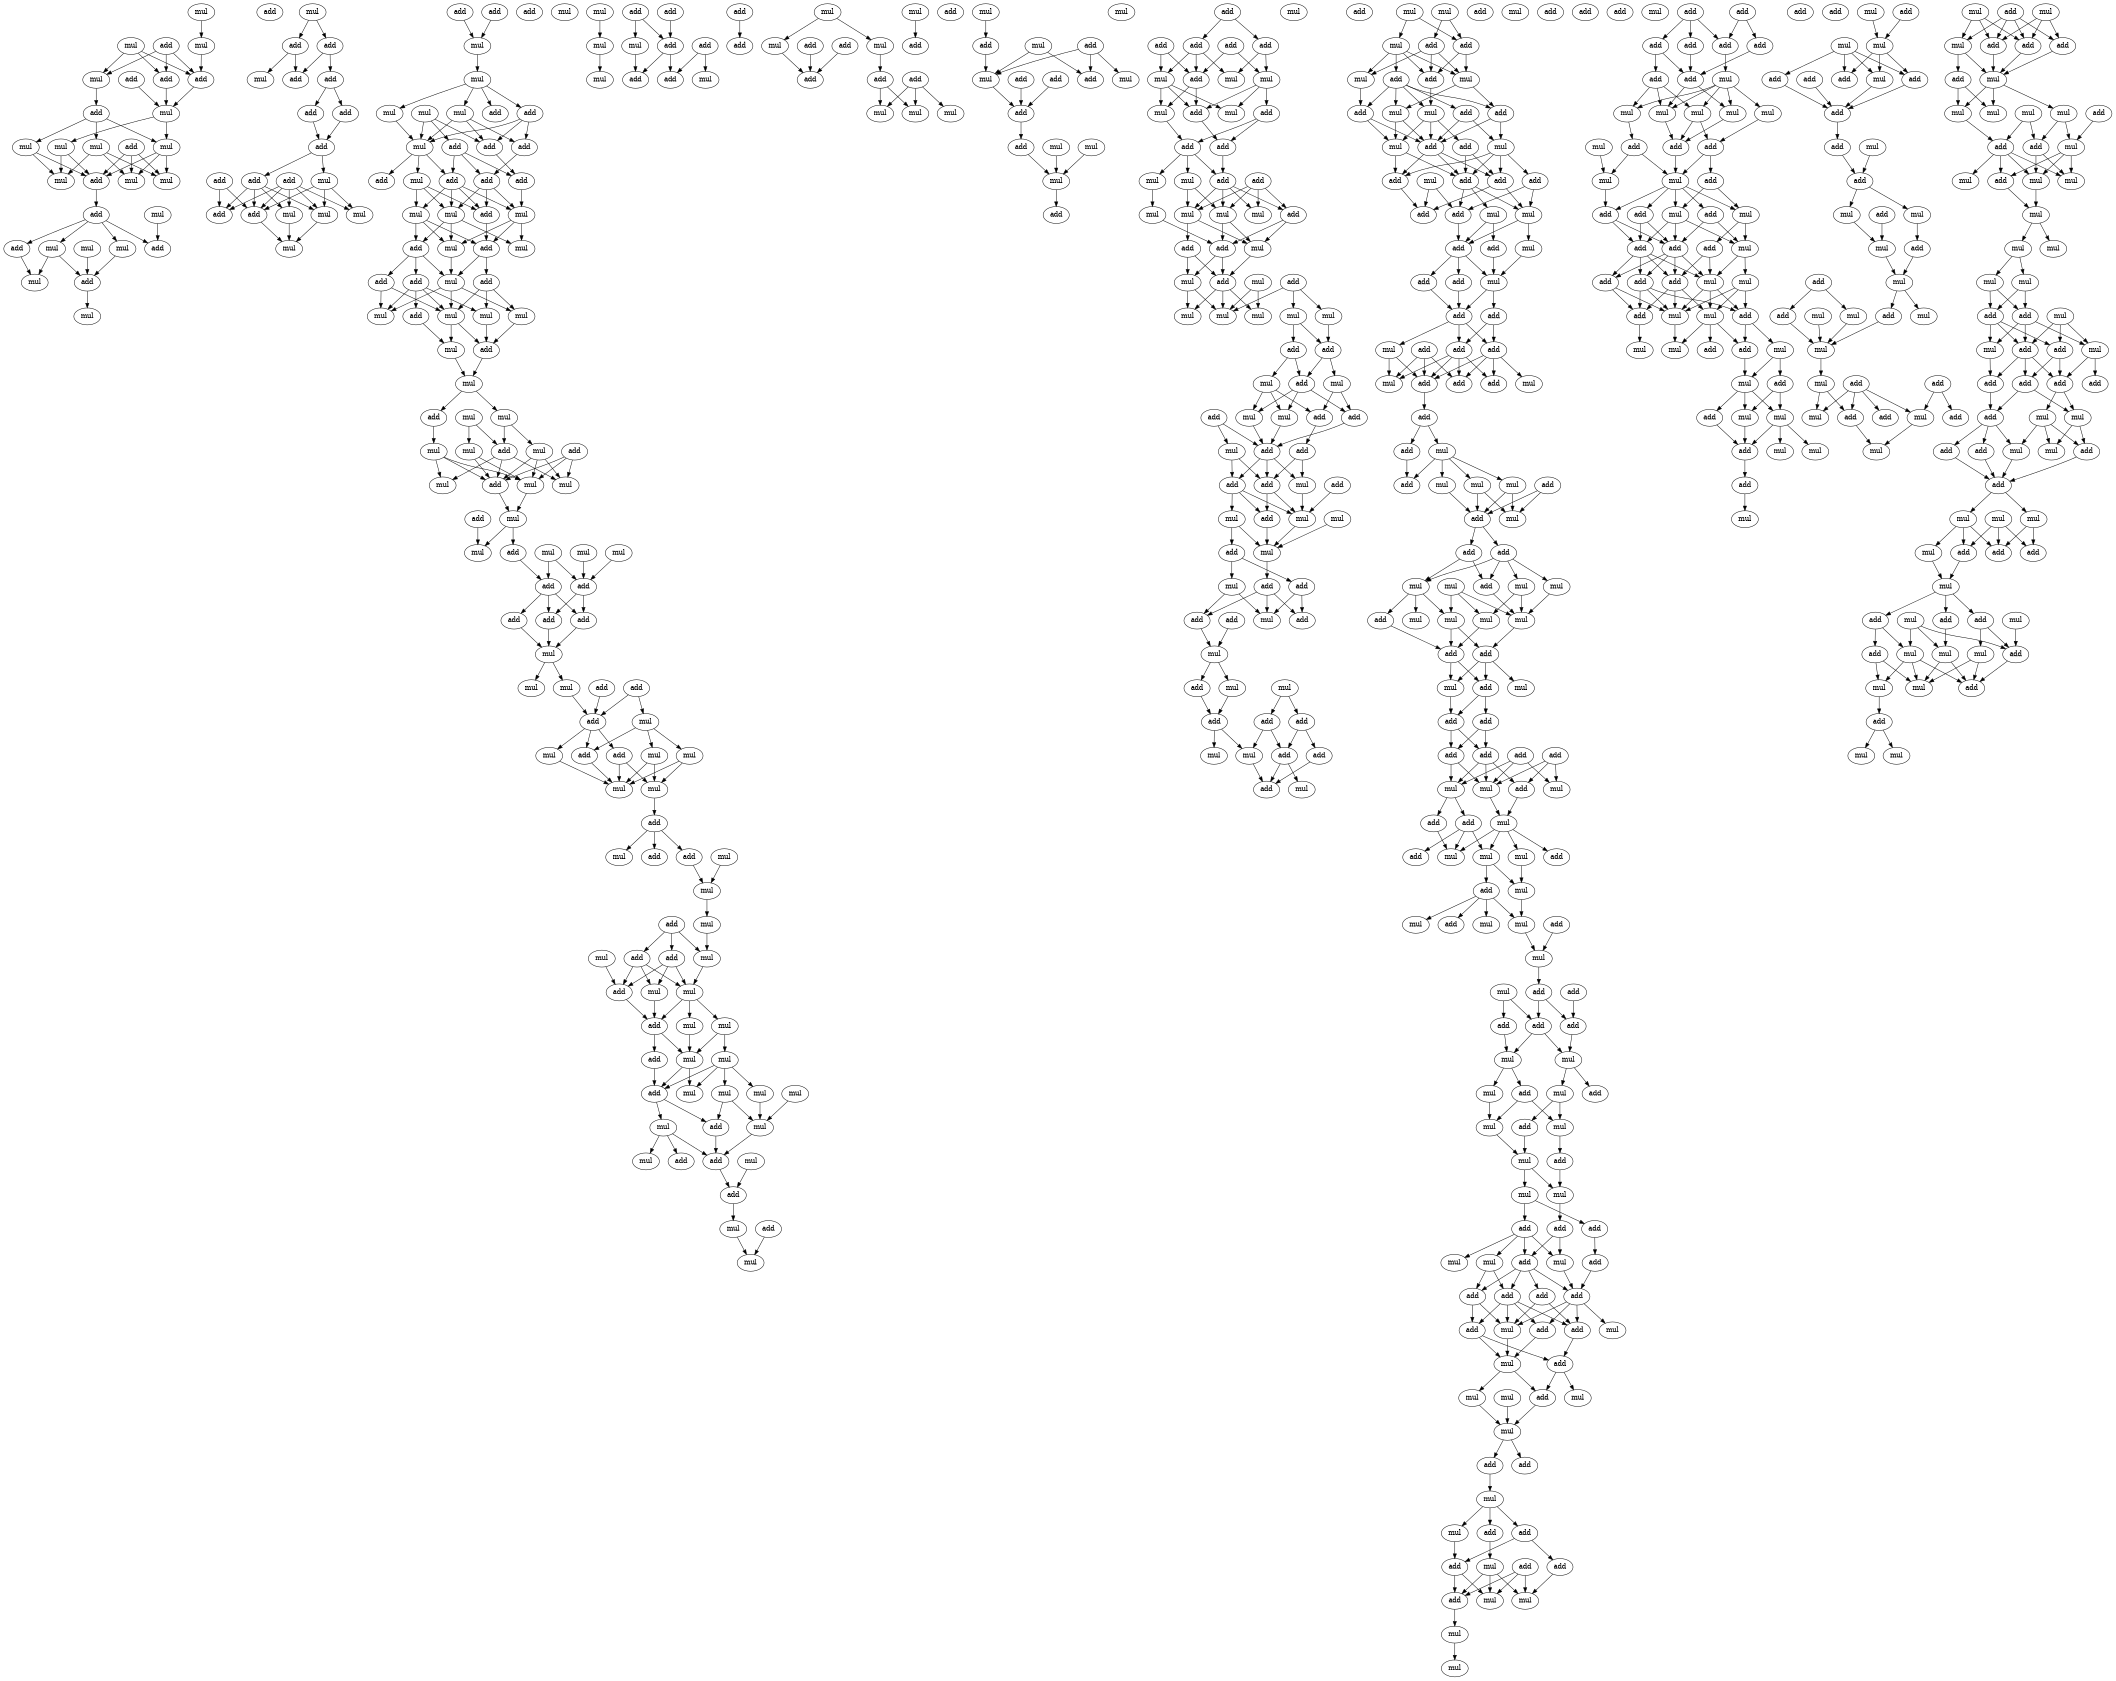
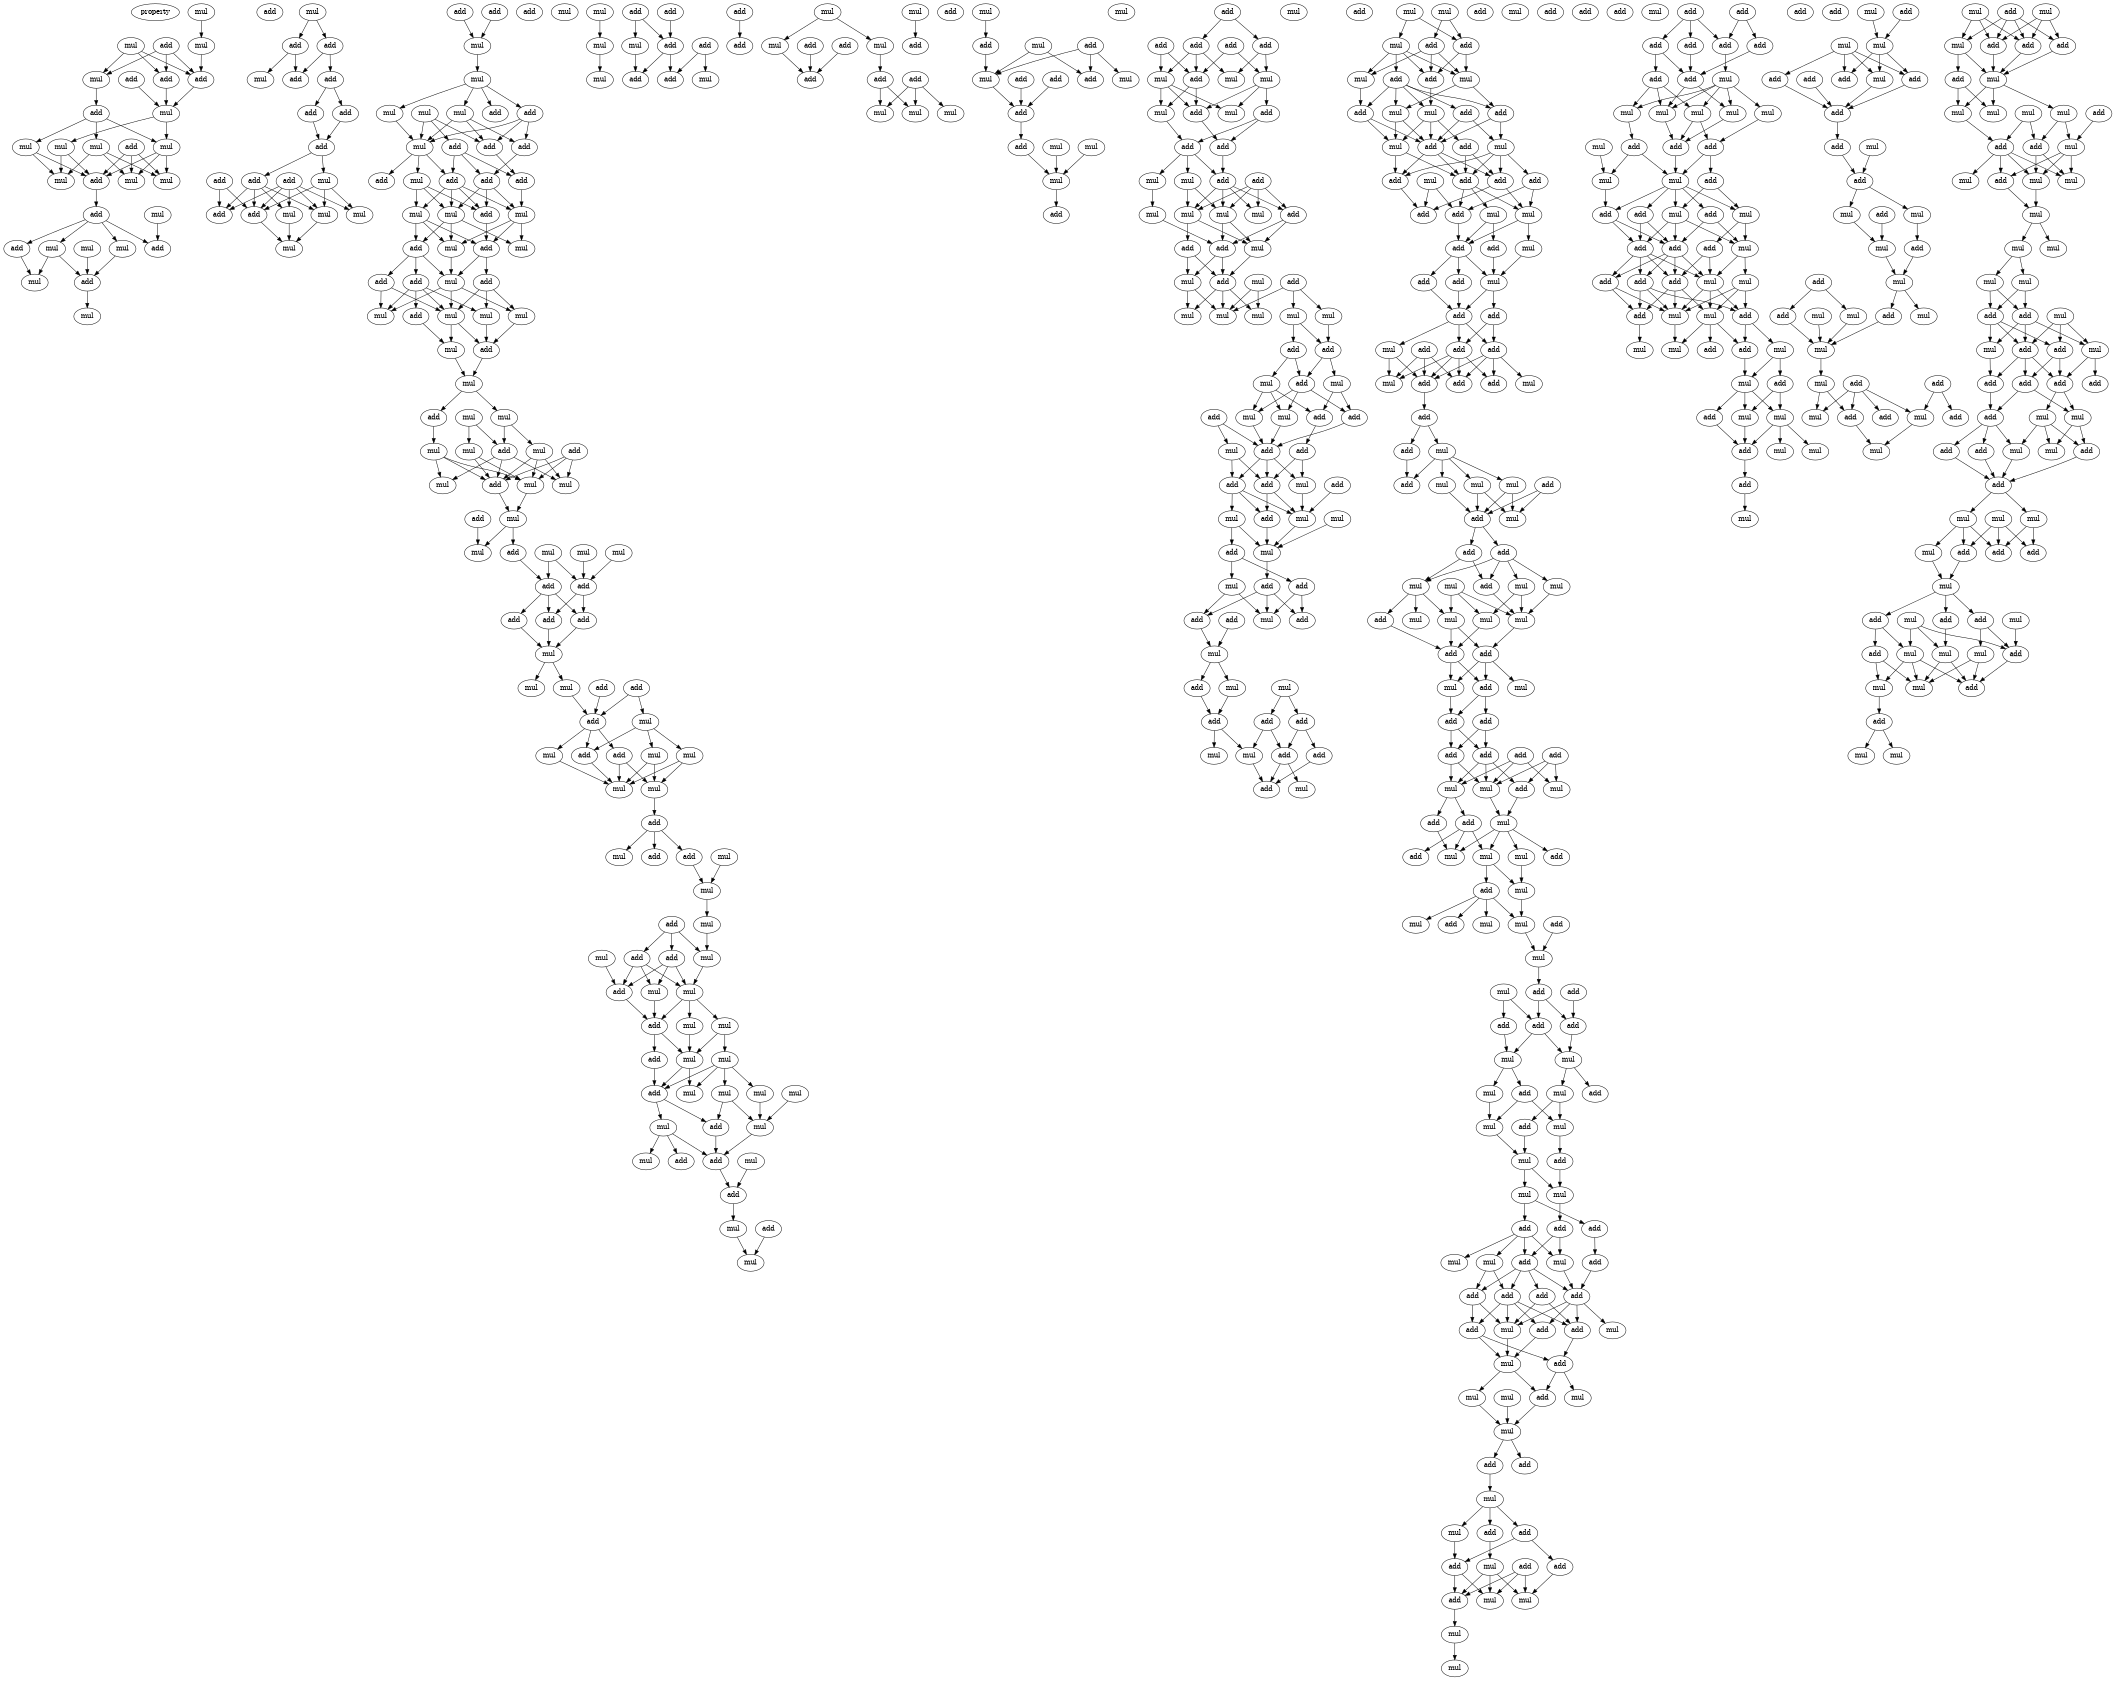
node "property": added
